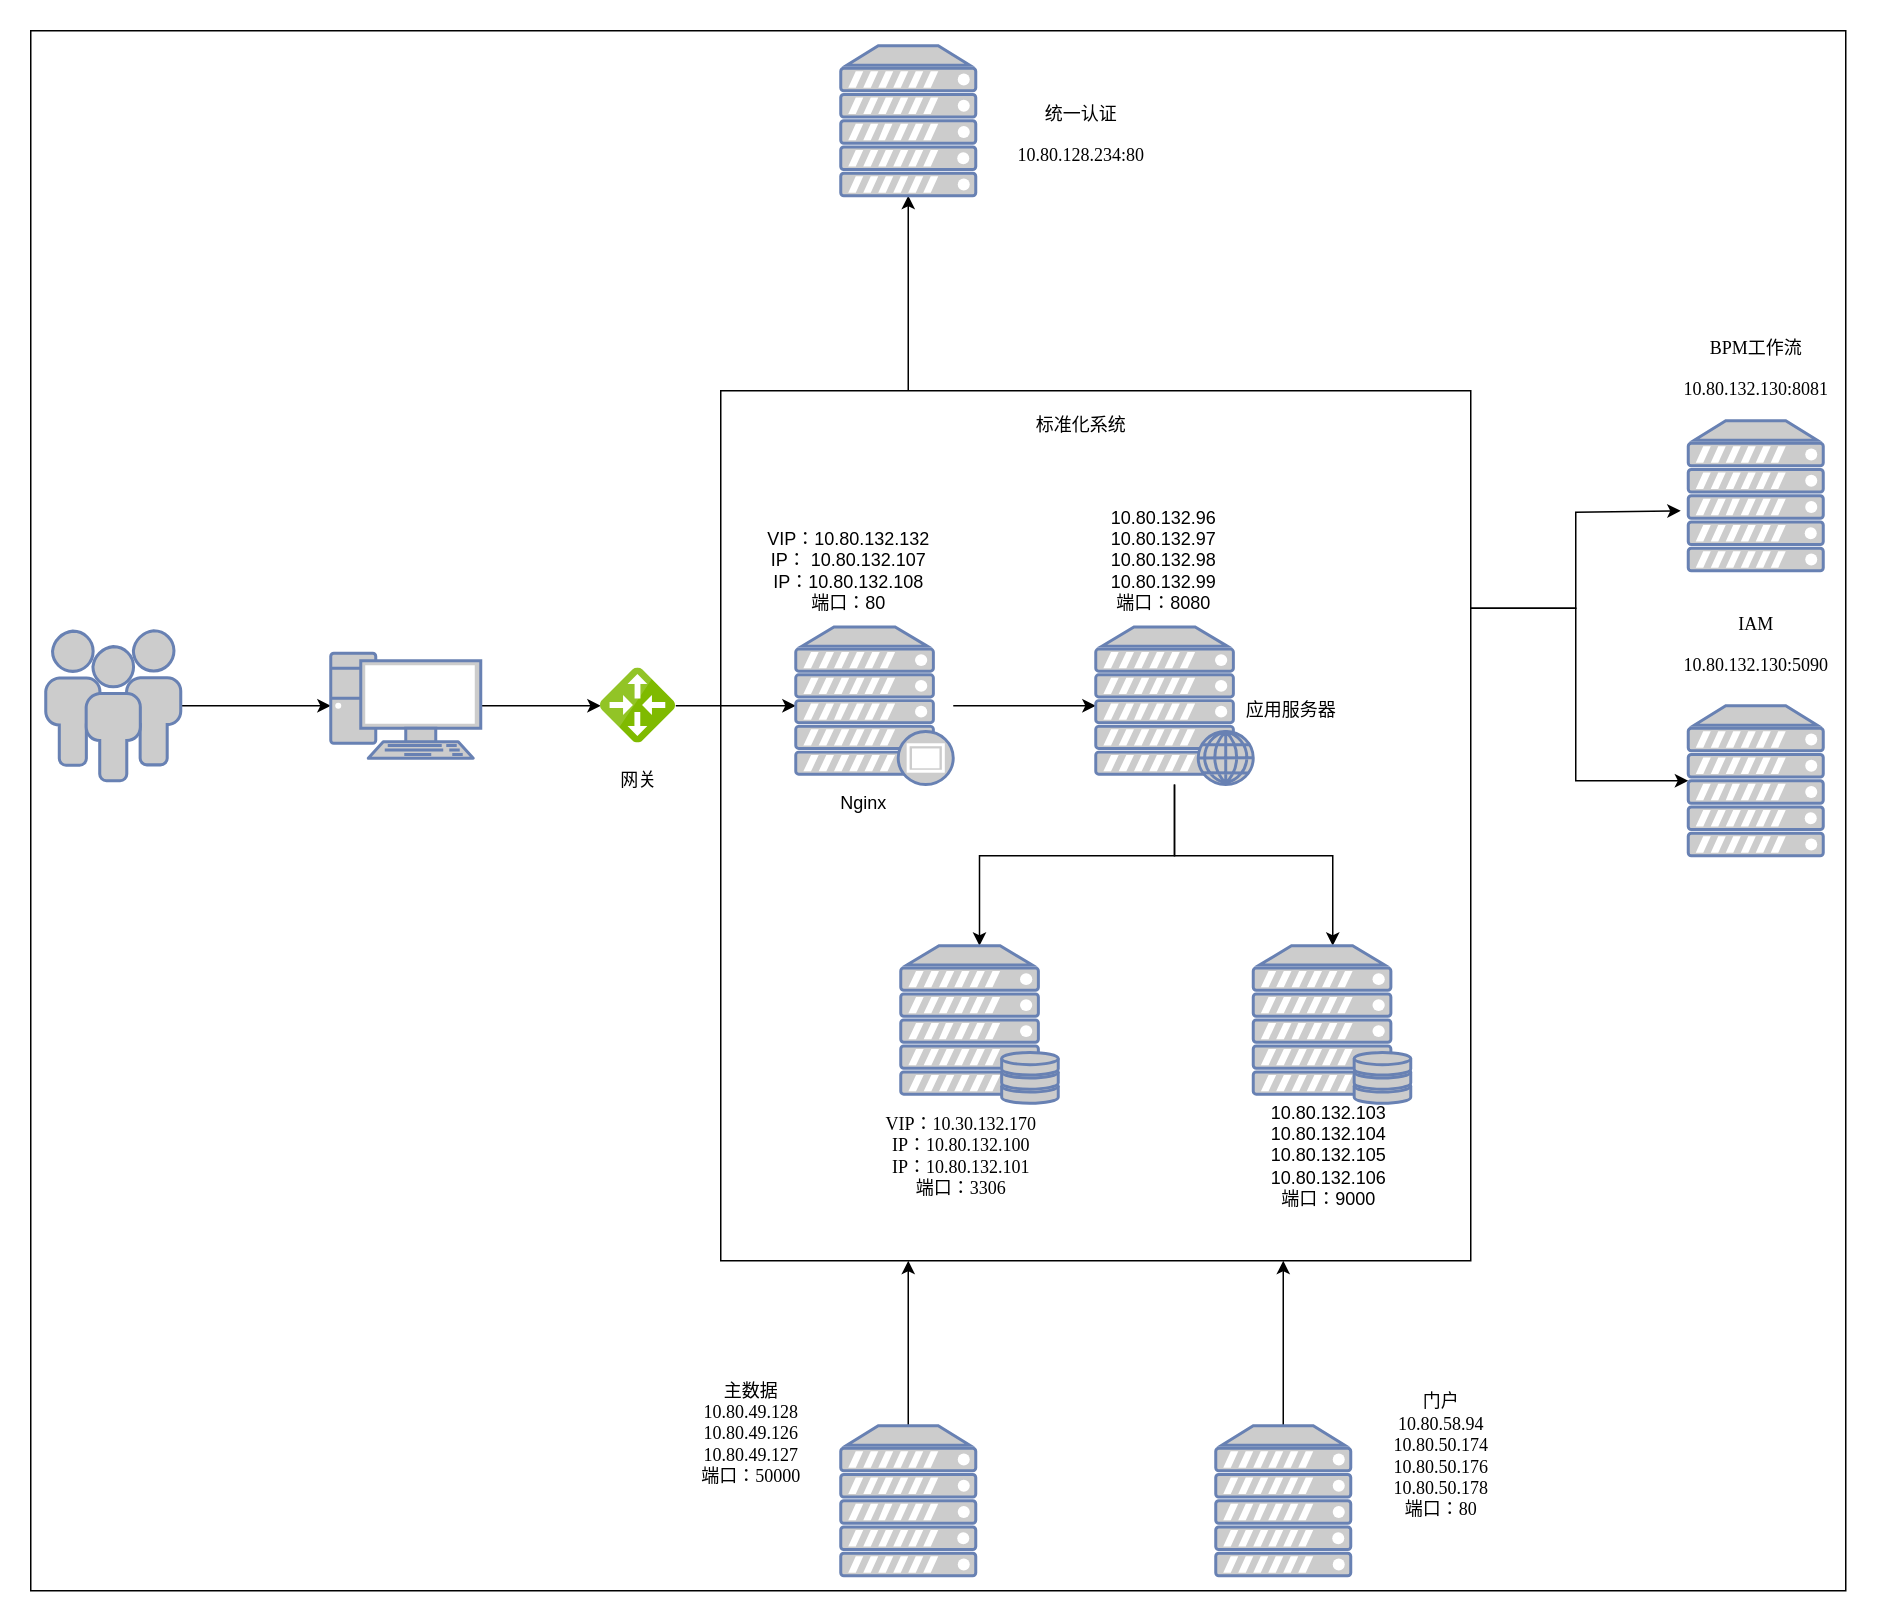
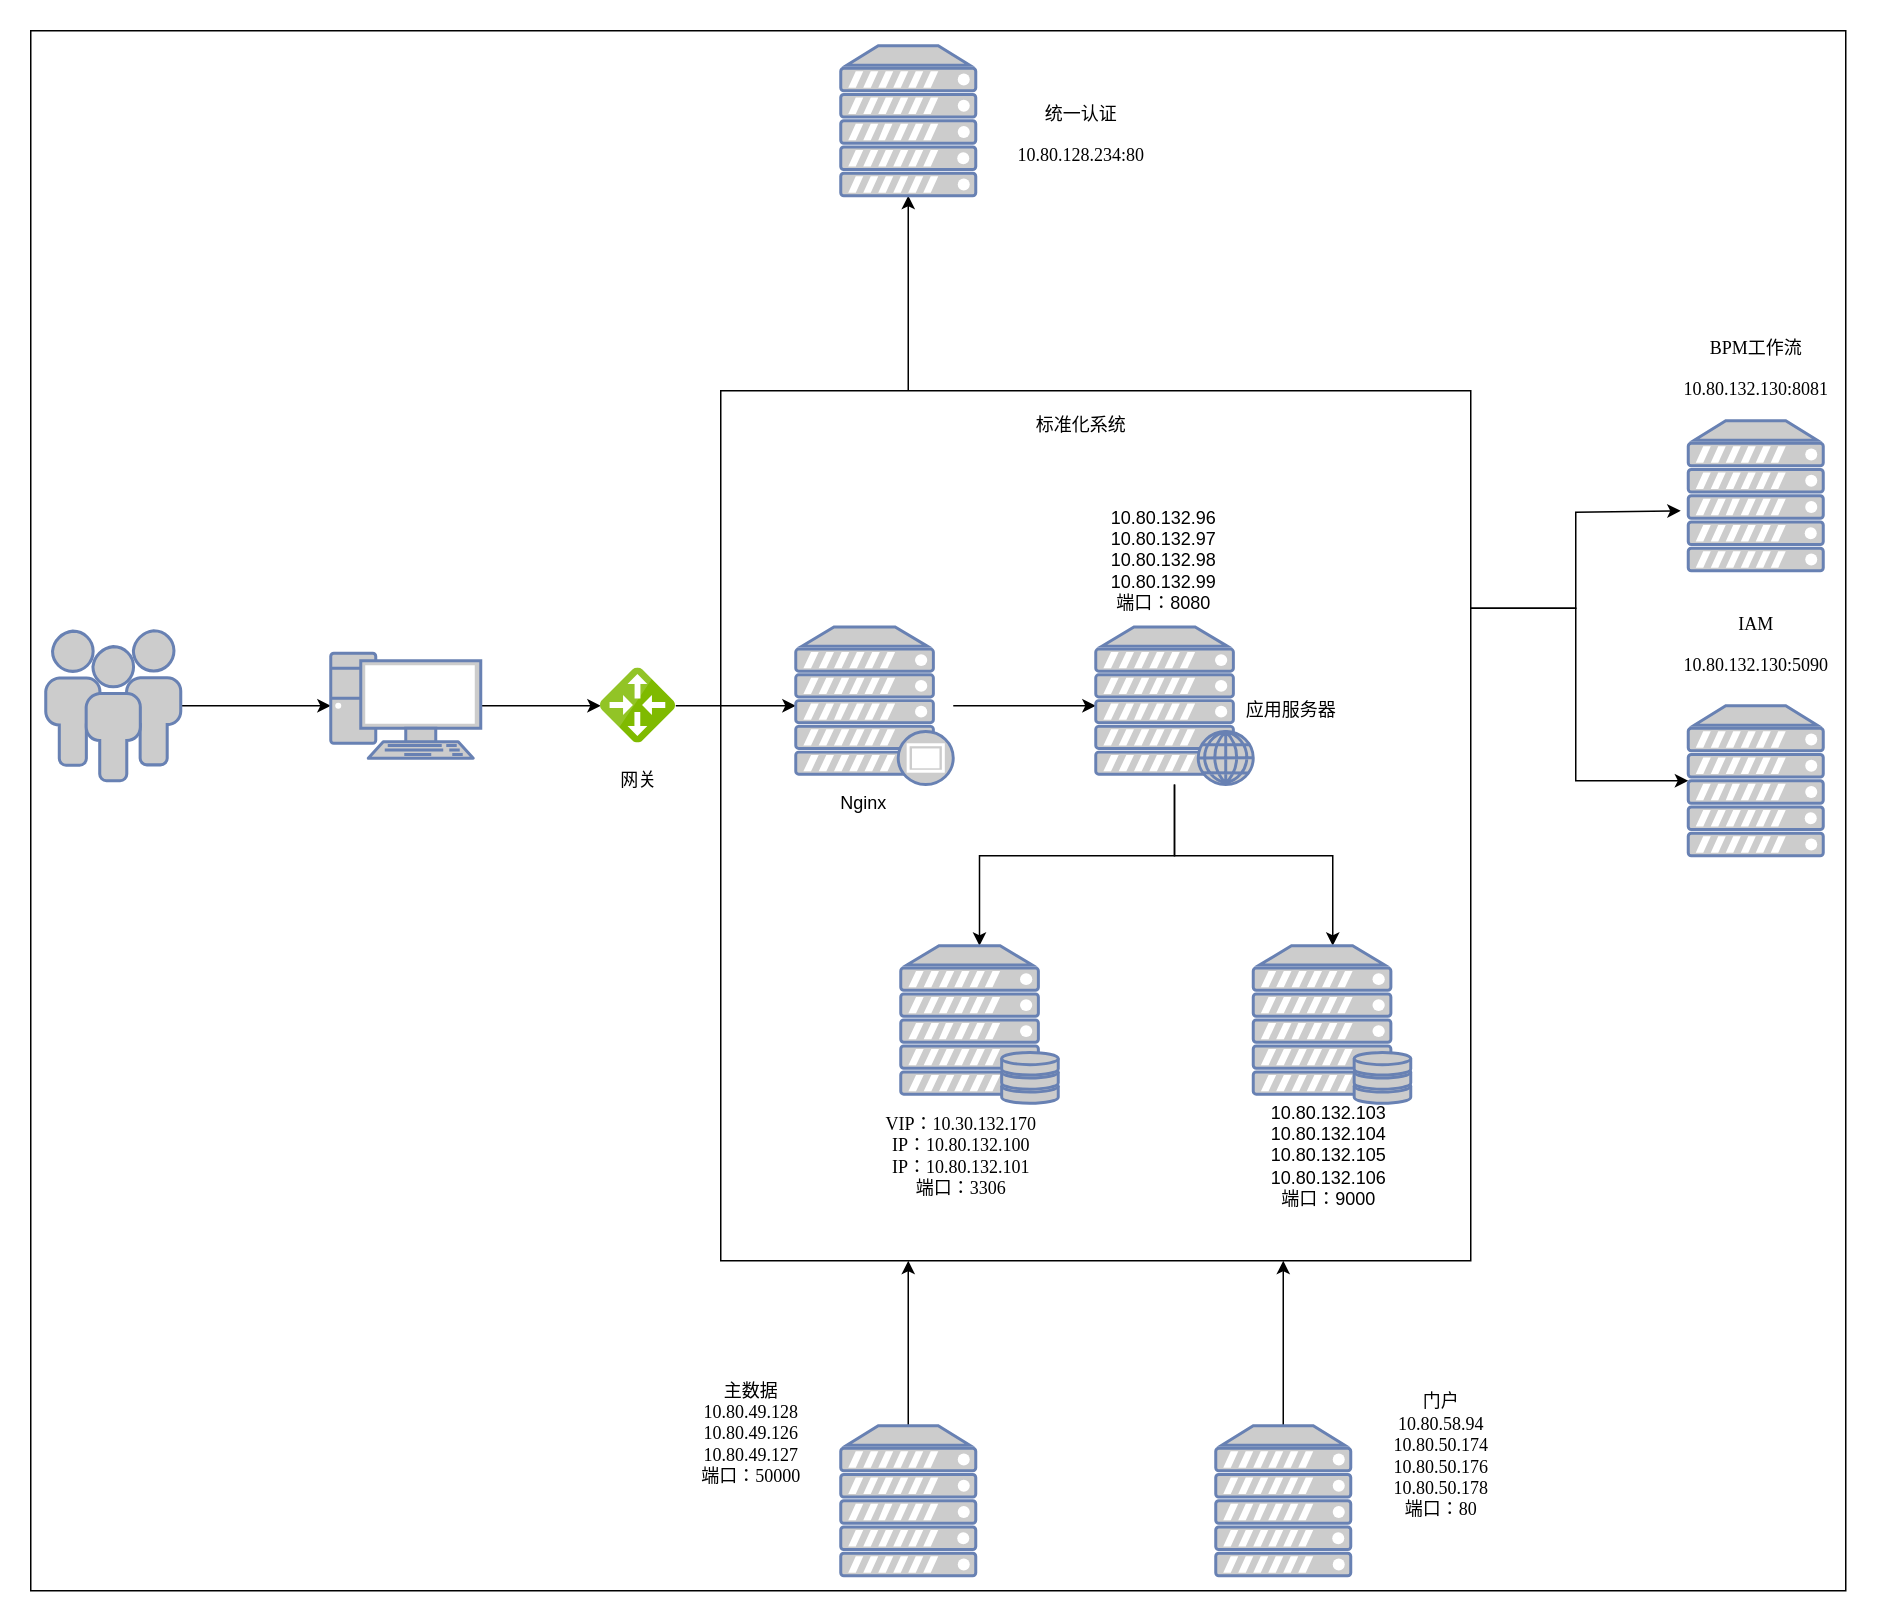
node "VIP：10.80.132.132 IP： 10.80.132.107 IP：10.80.132.108 端口：80": removed
